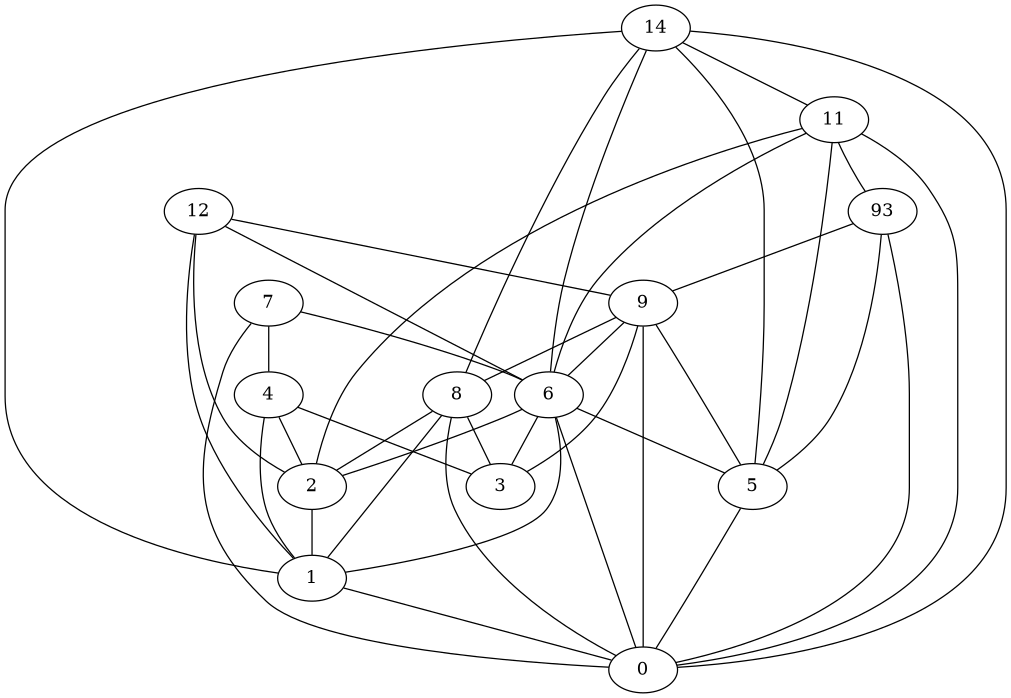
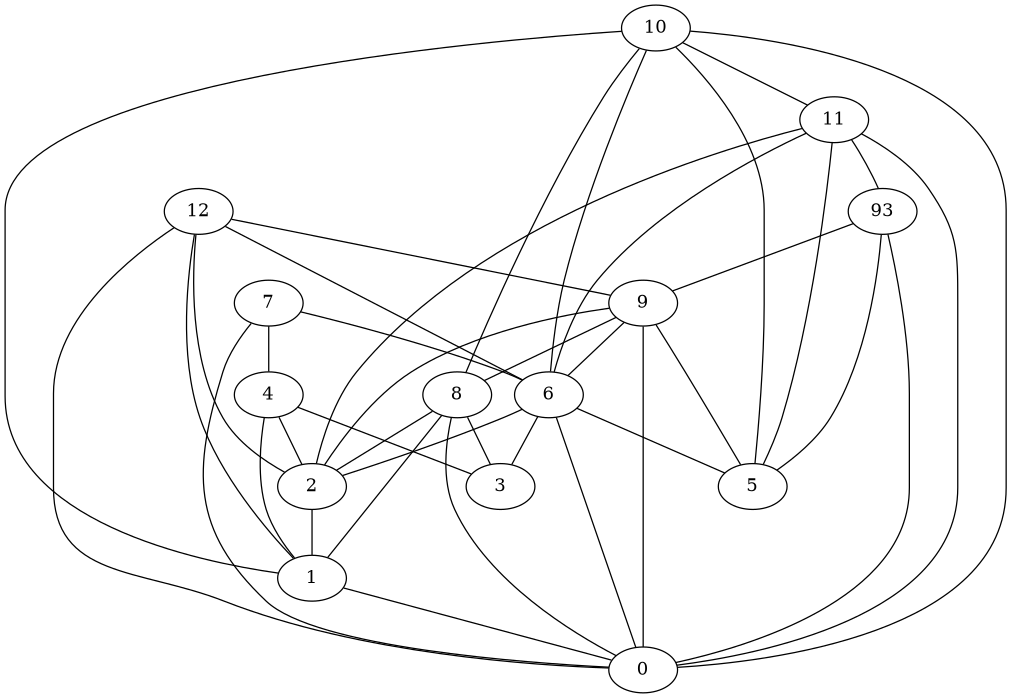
node "14": label "14" -> "10"
edge "93" -> "11": reversed
edge "3" -> "9": now "2" -> "9"
edge "1" -> "6": removed
edge "0" -> "5": now "0" -> "12"
